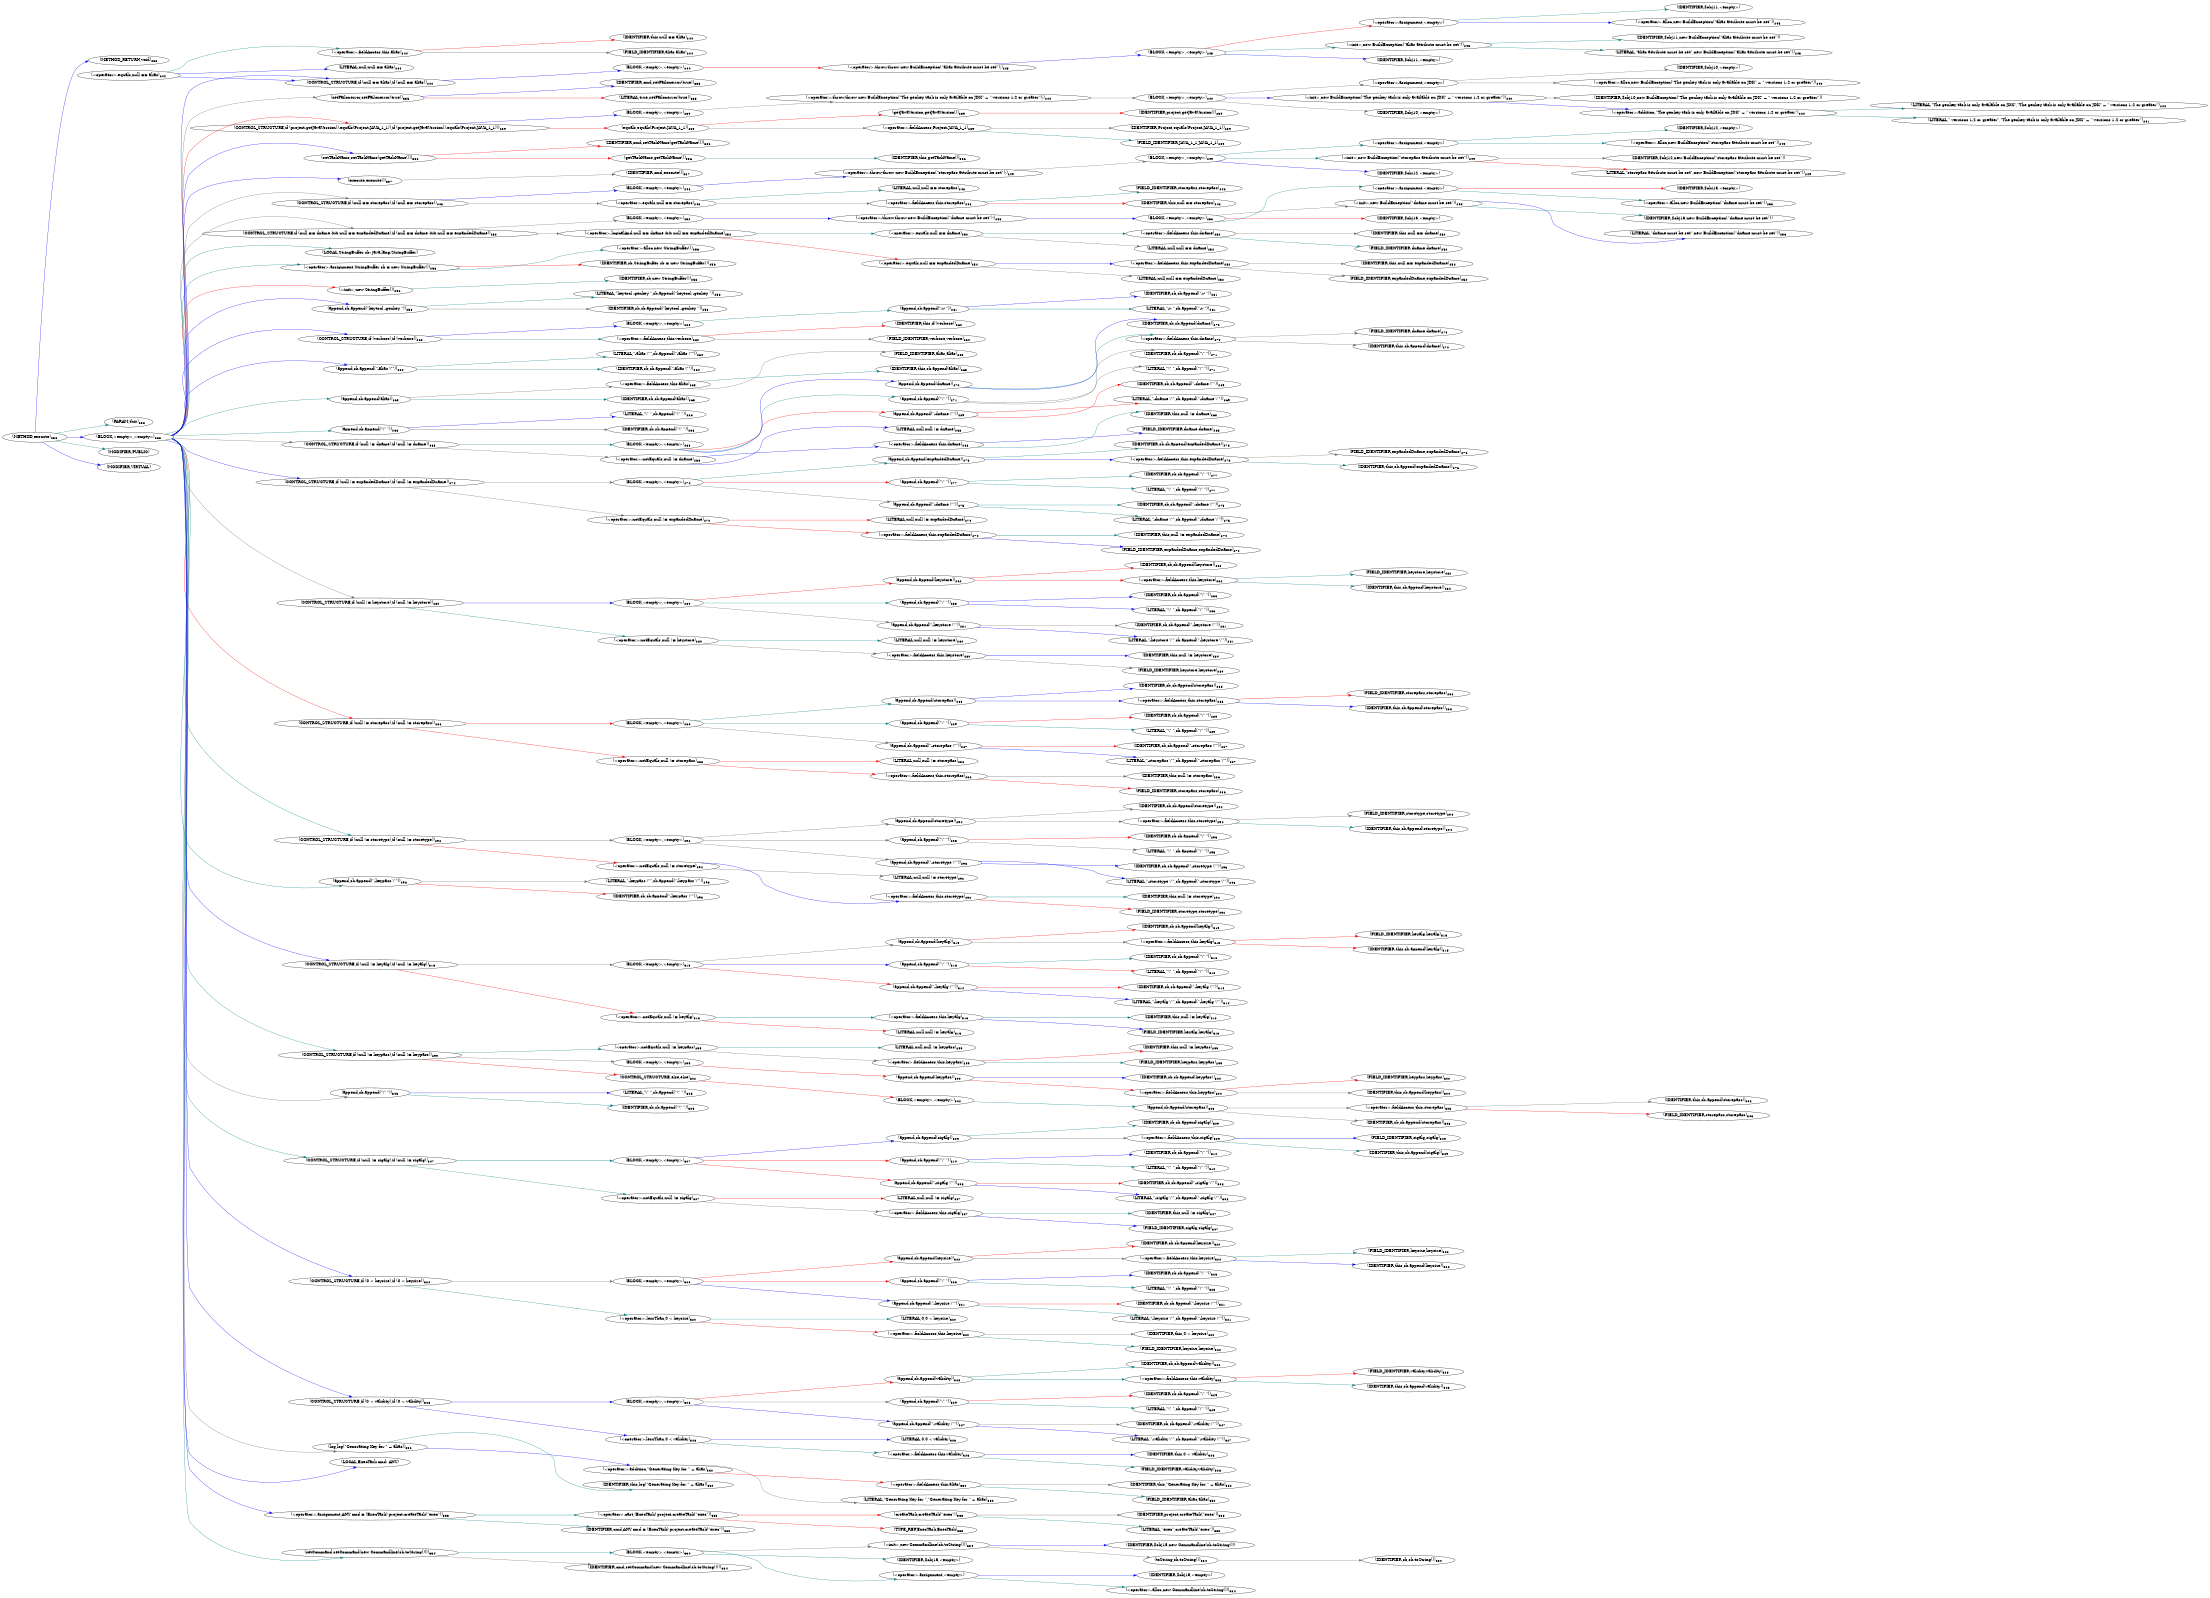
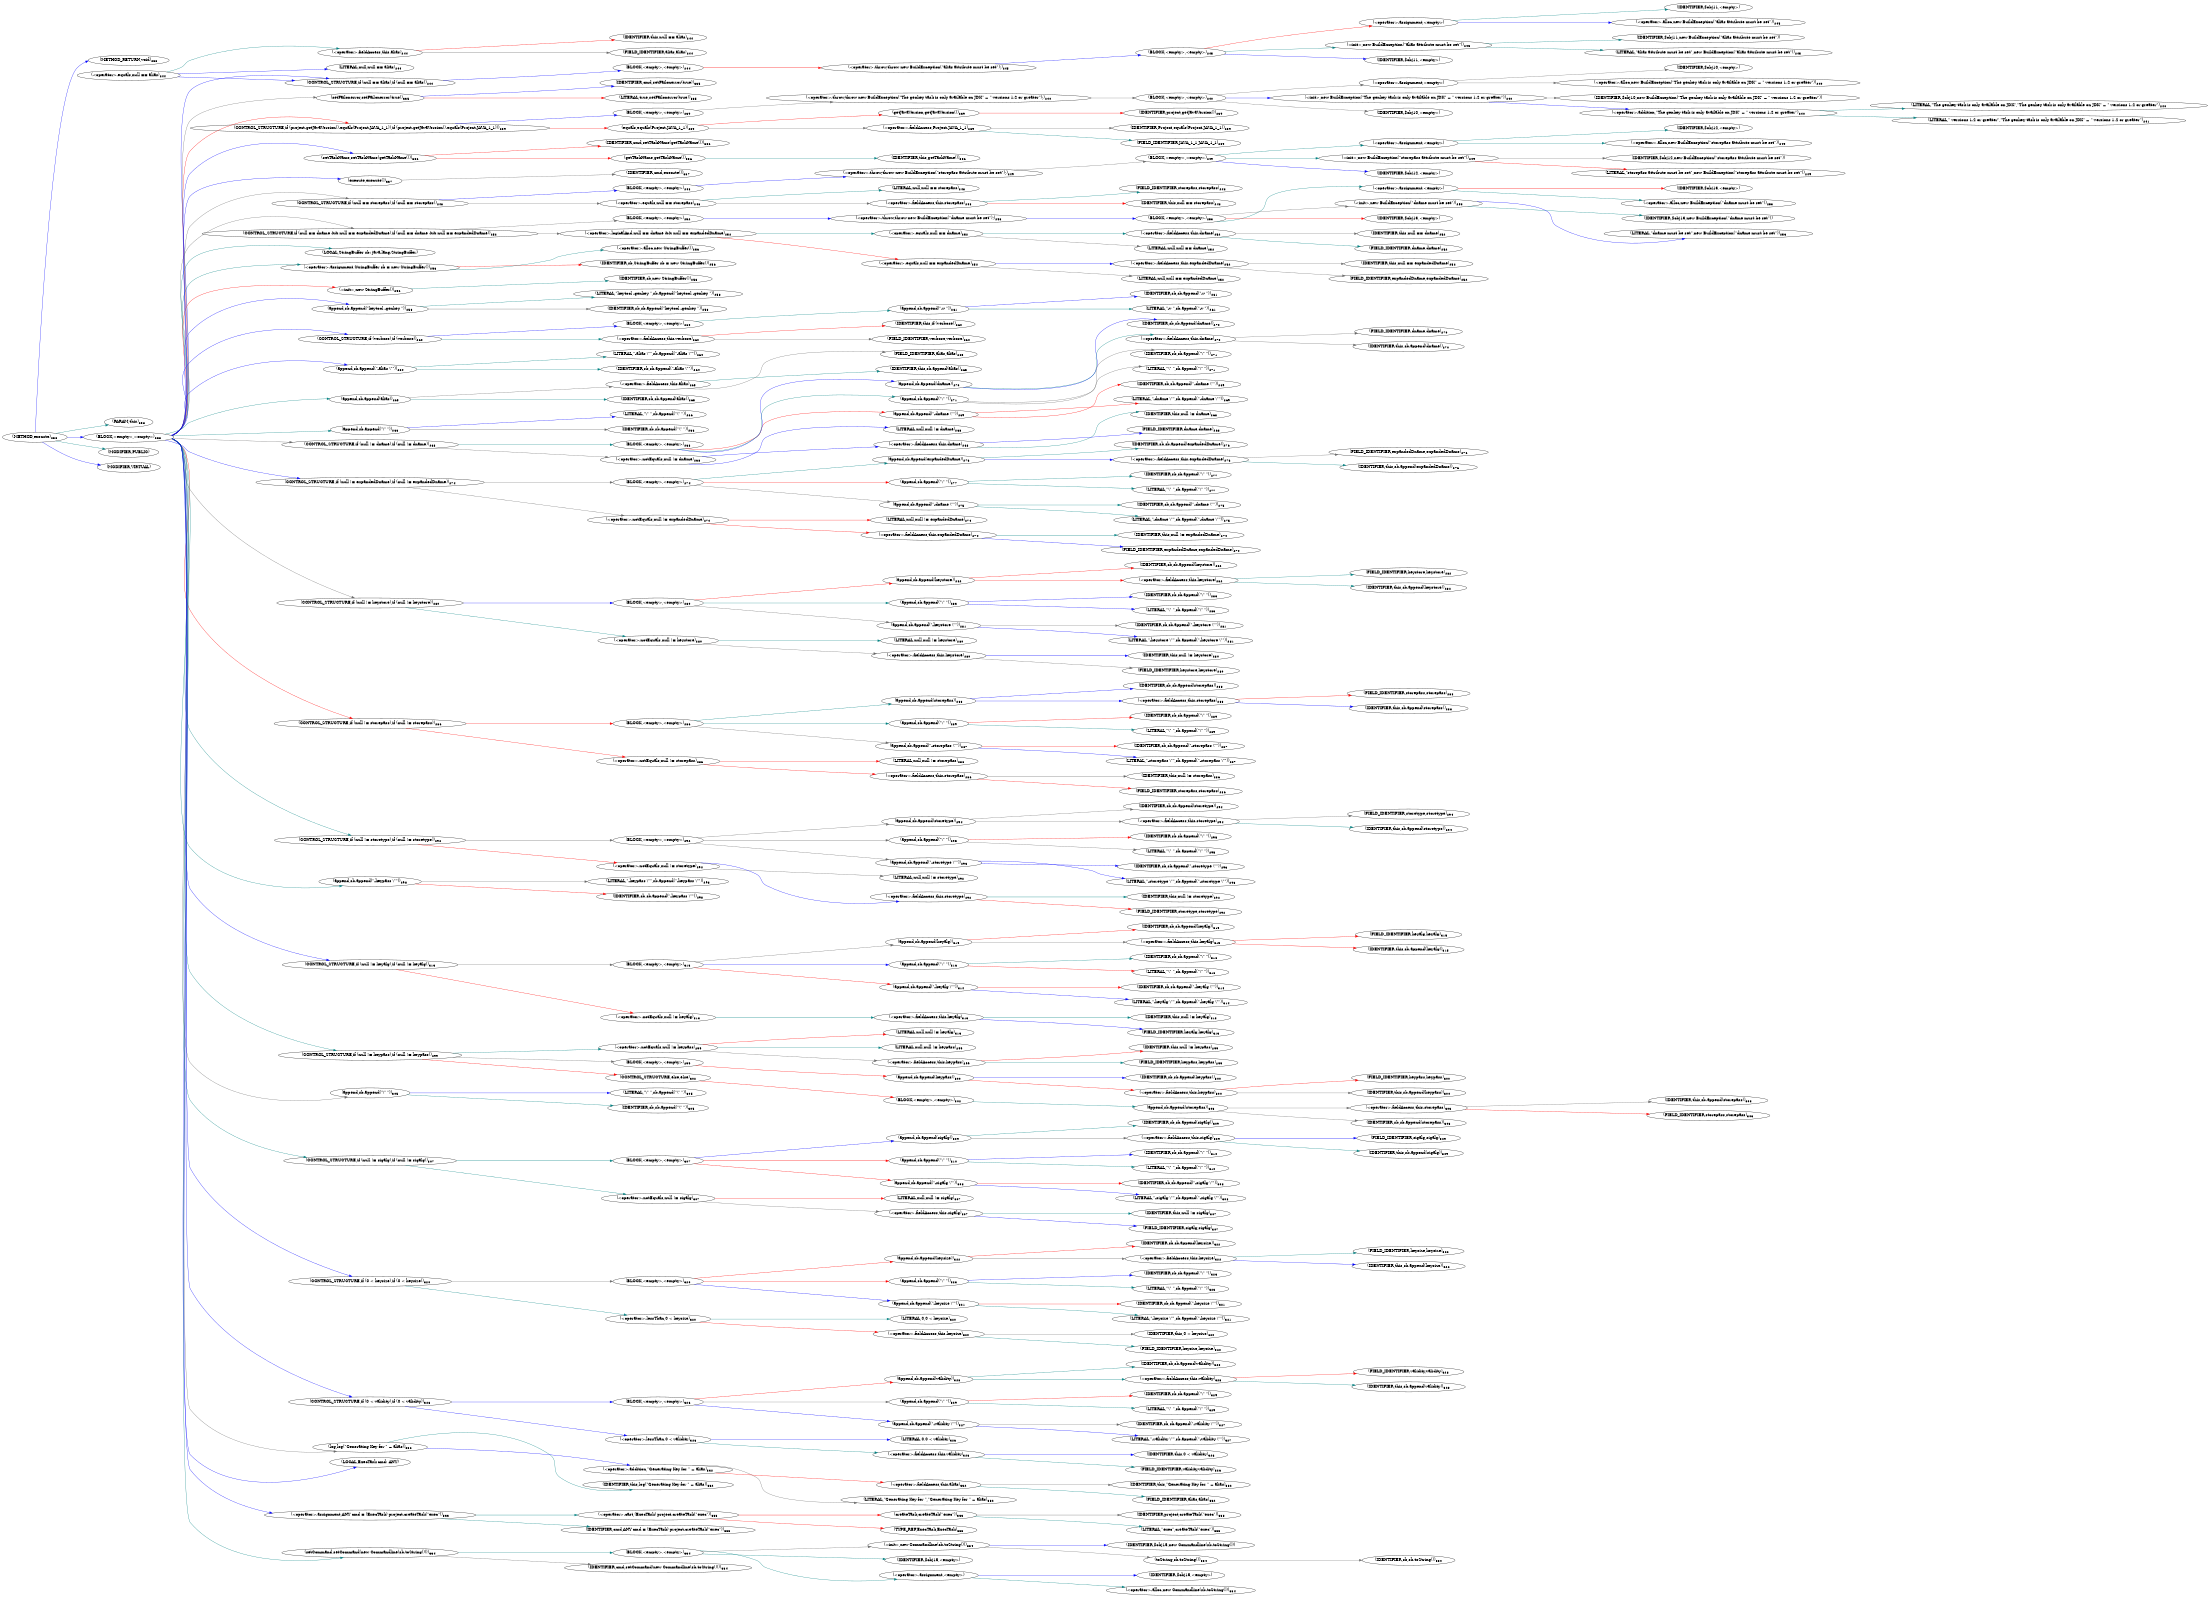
edge "(<operator>.notEquals,null != keyalg)" -> "(LITERAL,null,null != keyalg)": now "(<operator>.notEquals,null != keypass)" -> "(LITERAL,null,null != keyalg)"
